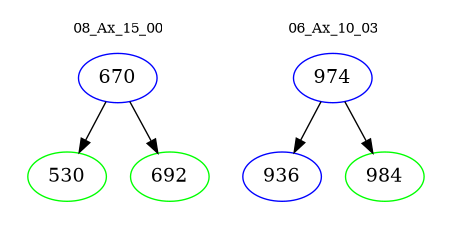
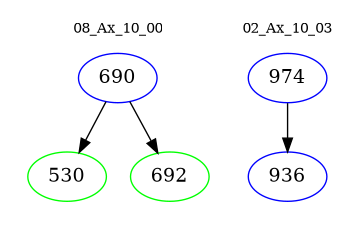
cluster "08_Ax_15_00": label "08_Ax_15_00" -> "08_Ax_10_00"
cluster "06_Ax_10_03": label "06_Ax_10_03" -> "02_Ax_10_03"
node "670": label "670" -> "690"
node "984": removed
